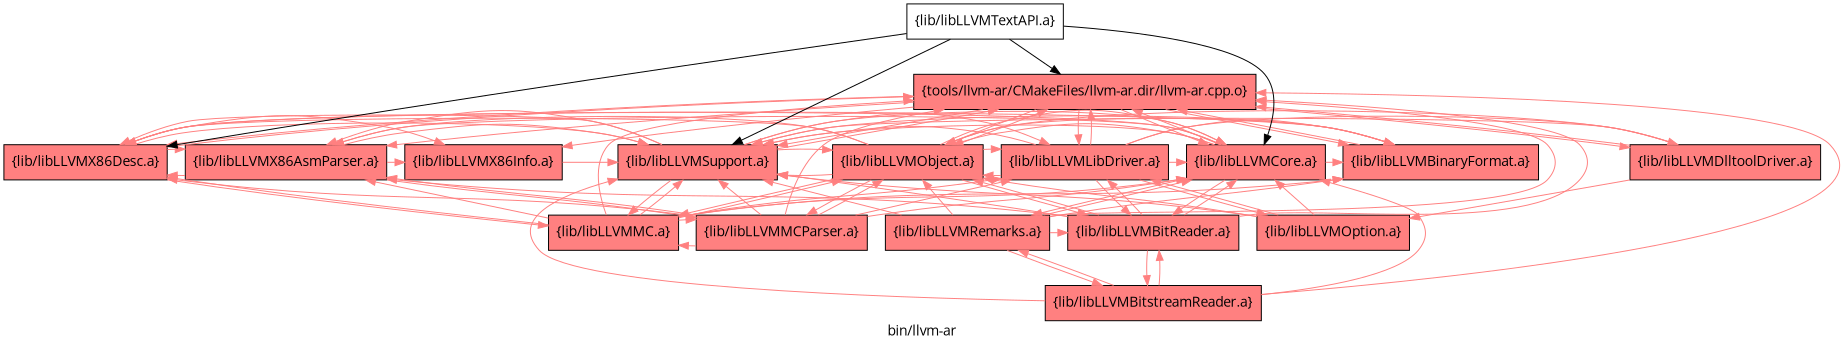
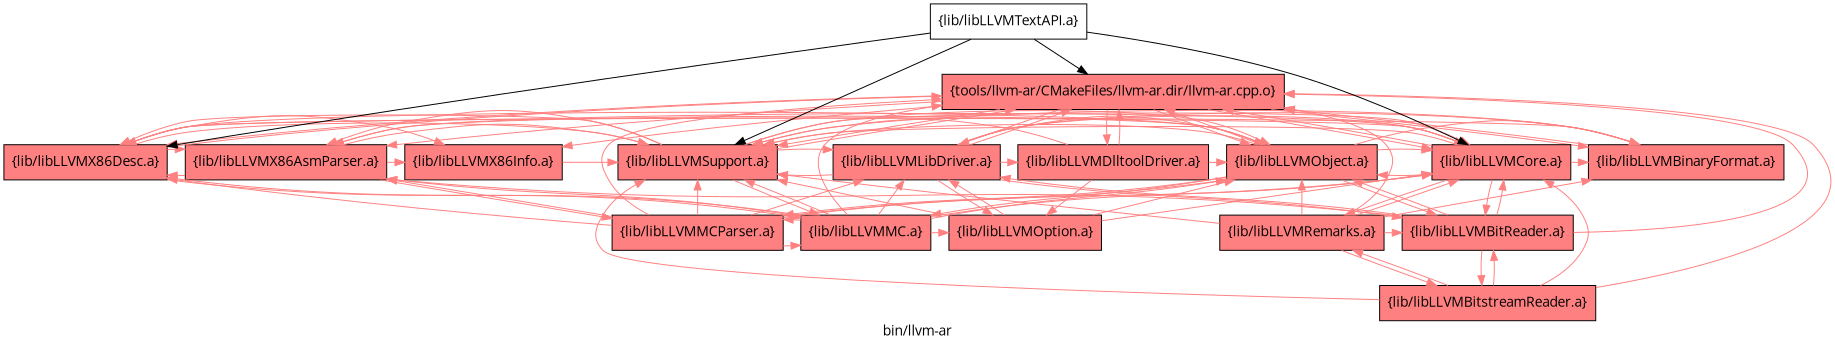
edge "{lib/libLLVMObject.a}" -> "{lib/libLLVMLibDriver.a}": removed
edge "{lib/libLLVMMC.a}" -> "{lib/libLLVMBinaryFormat.a}": now "{lib/libLLVMMC.a}" -> "{lib/libLLVMOption.a}"
edge "{lib/libLLVMBitReader.a}" -> "{lib/libLLVMSupport.a}": removed
